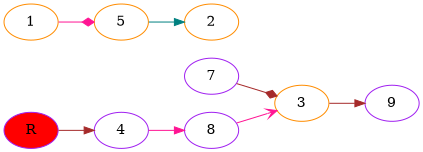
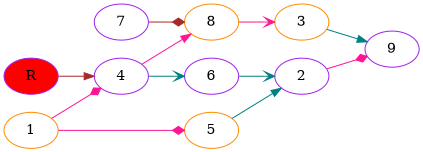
node "2": color darkorange -> purple
edge "2" -> "9": added
node "6": added
edge "7" -> "3": now "7" -> "8"
edge "3" -> "9": color brown -> teal
edge "1" -> "4": added
node "8": color purple -> darkorange
